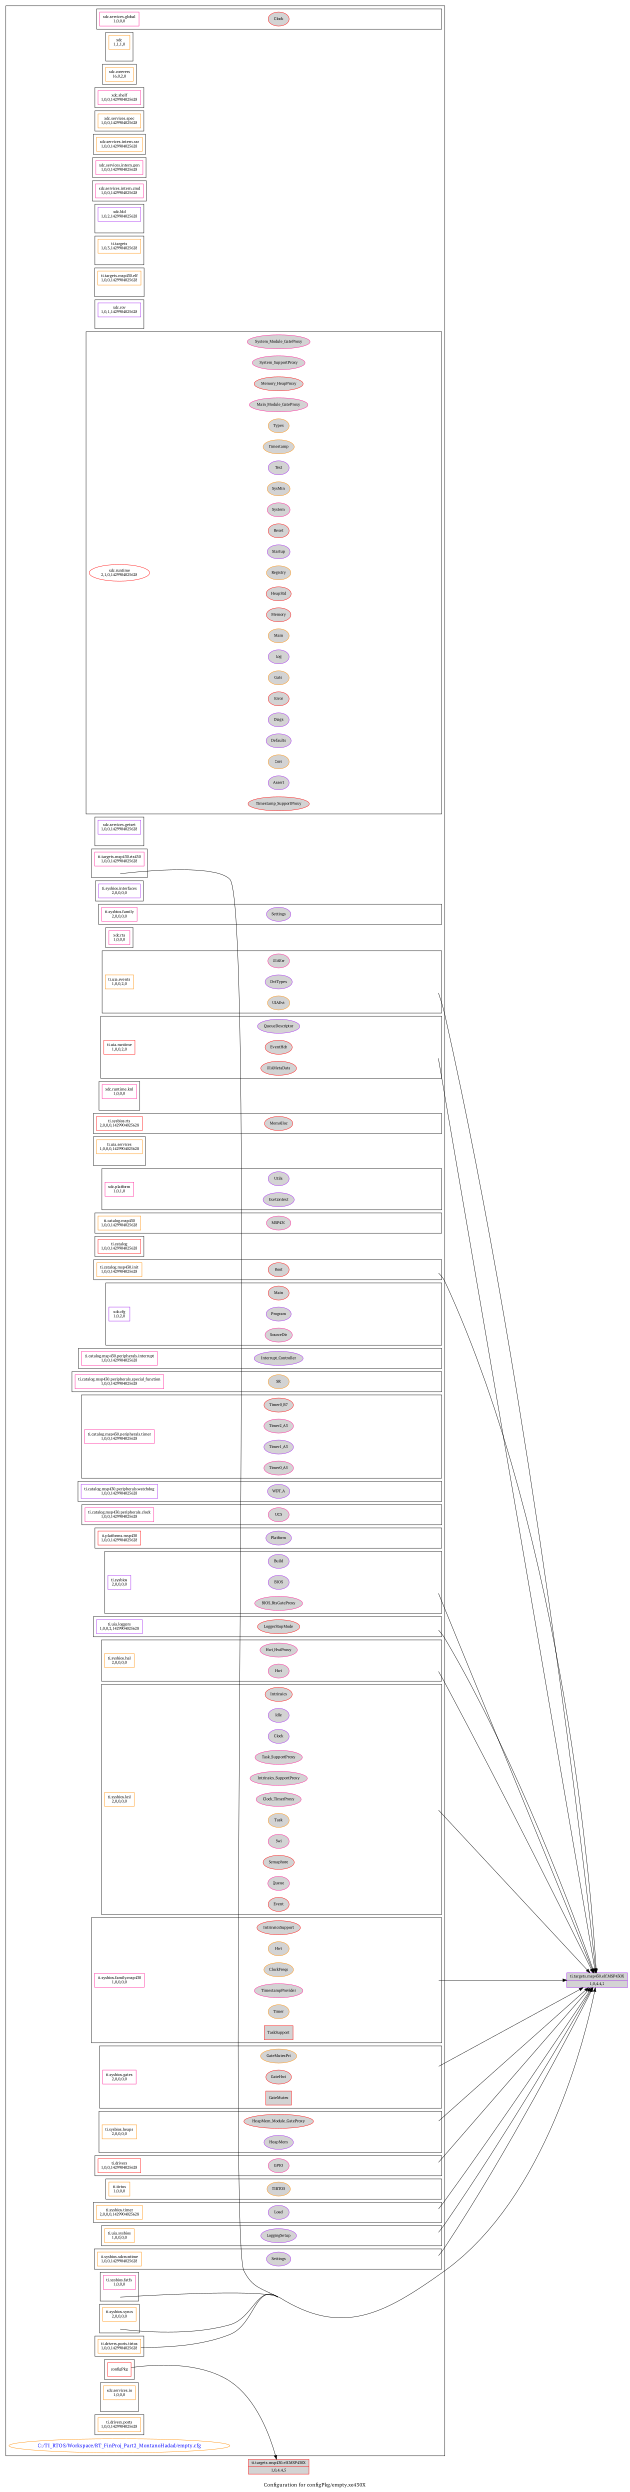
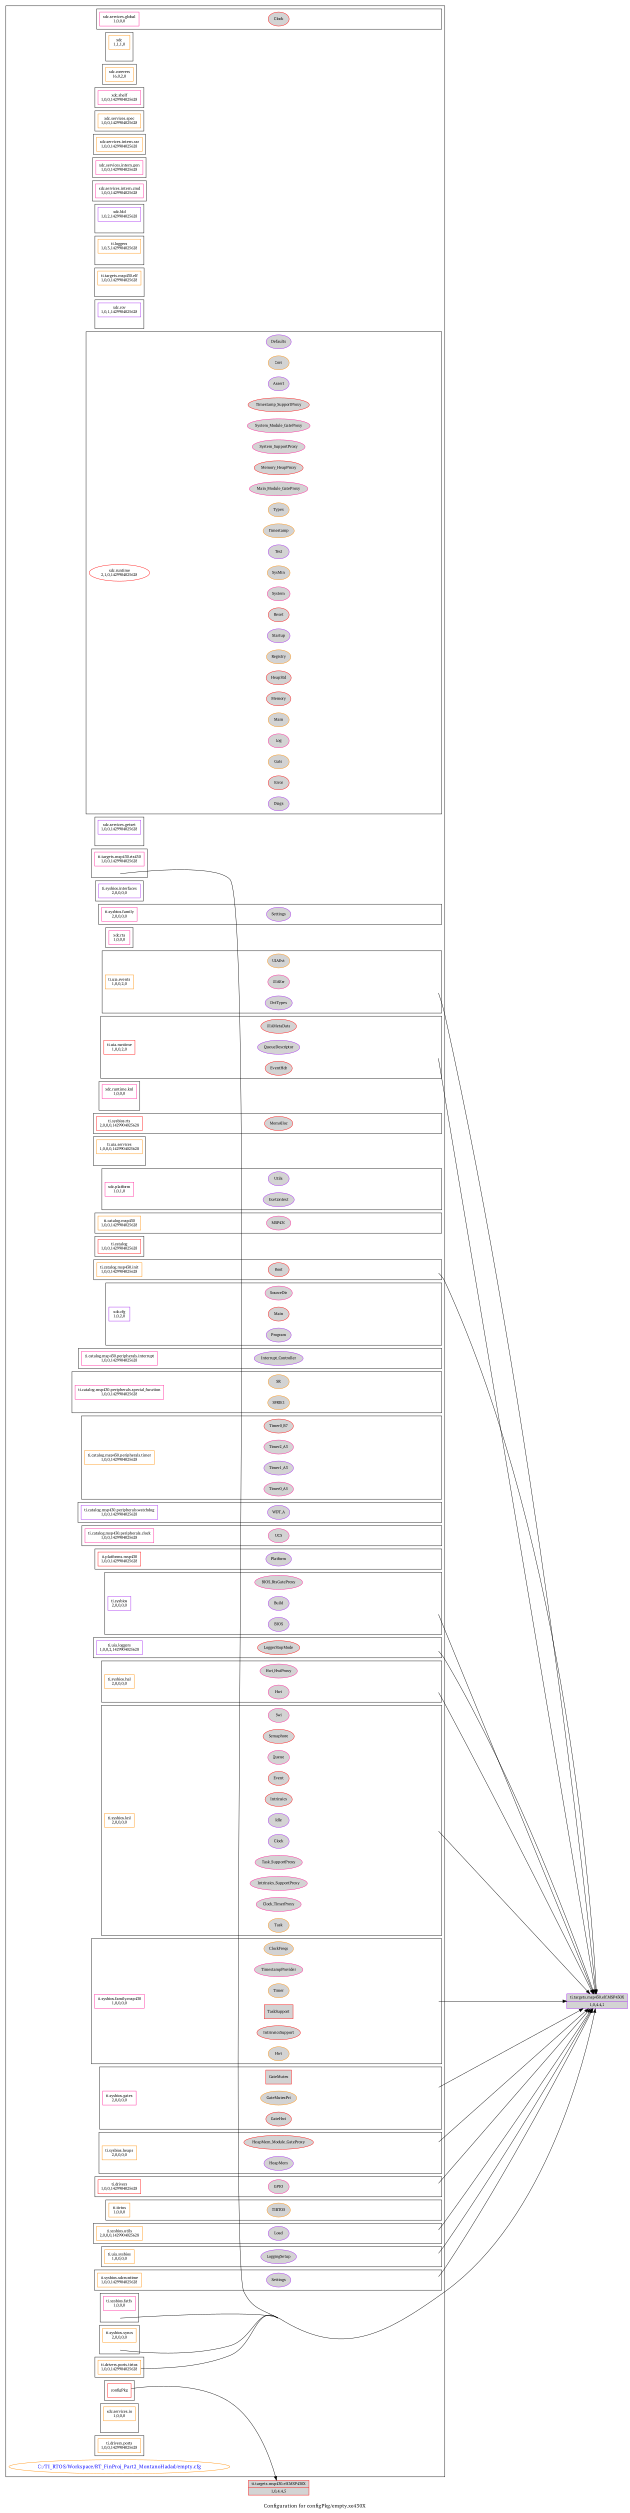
node "ti.targets 1,0,3,1429904025628": label "ti.targets 1,0,3,1429904025628" -> "ti.loggers 1,0,3,1429904025628"
node "Log": color purple -> deeppink
node "SFRIE1": added
node "ti.catalog.msp430.peripherals.timer 1,0,0,1429904025628": color deeppink -> darkorange
node "ti.sysbios.timer 2,0,0,0,1429904025628": label "ti.sysbios.timer 2,0,0,0,1429904025628" -> "ti.sysbios.utils 2,0,0,0,1429904025628"
